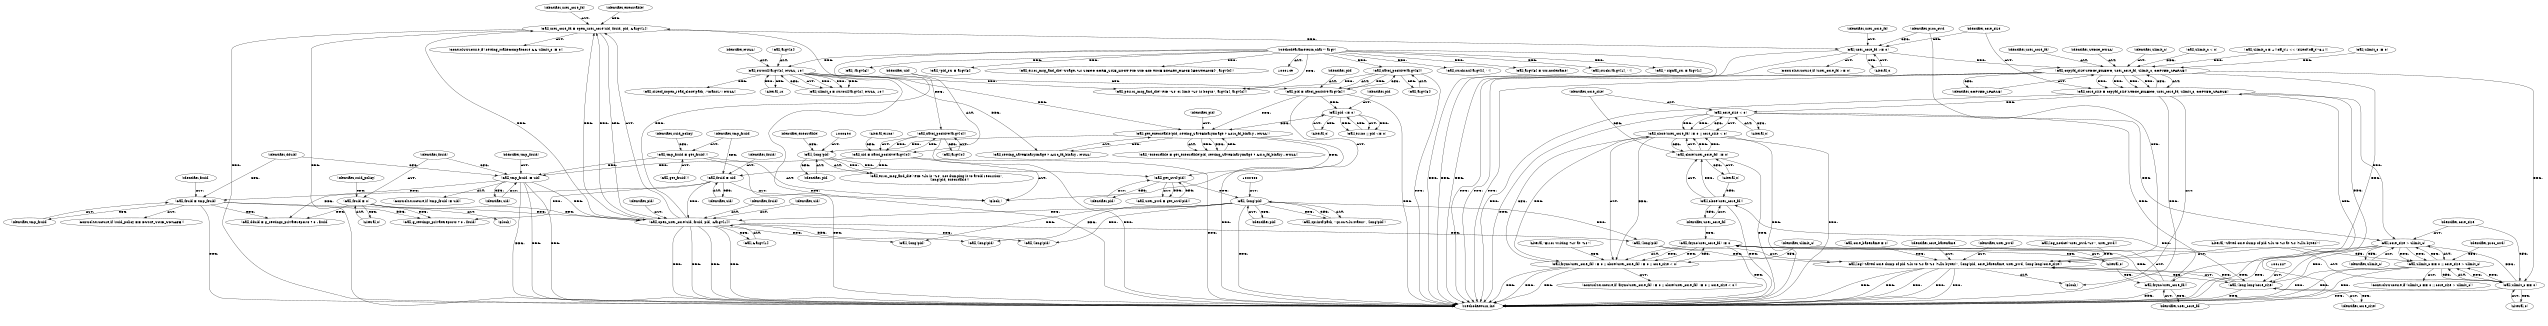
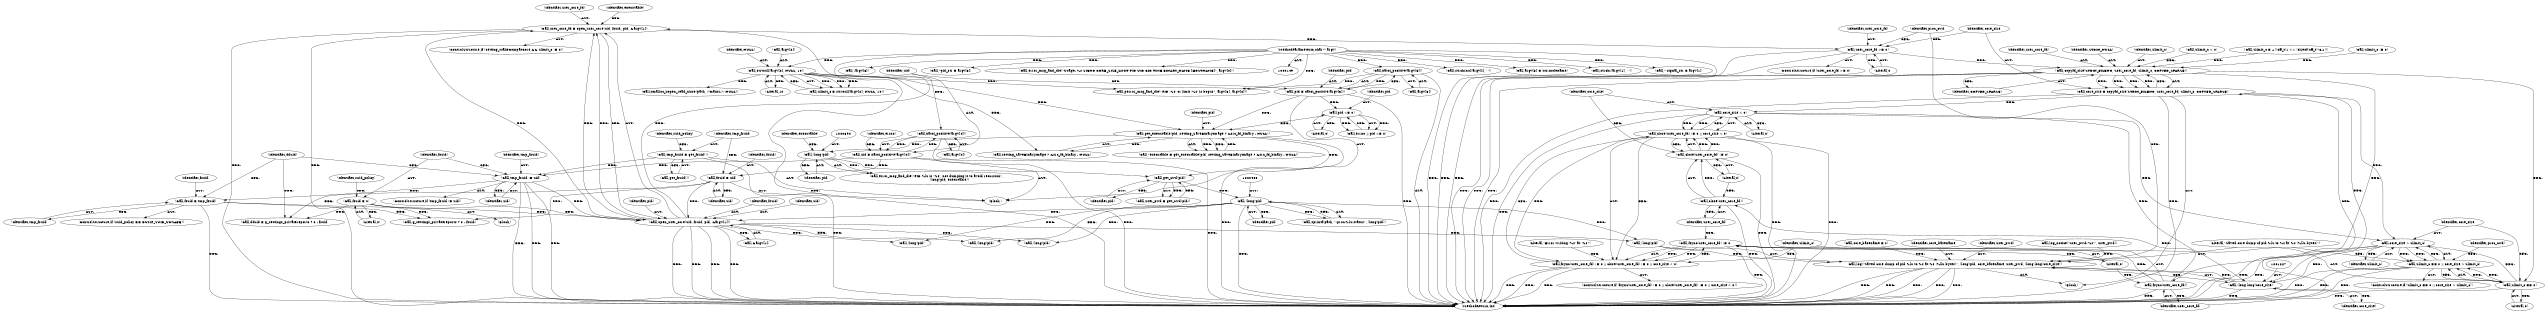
edge "(Literal,10)" -> "(Call,strtoull(argv[2], NULL, 10))": label "DDG: " -> "AST: "
edge "(Call,xatoi_positive(argv[3]))" -> "(Call,argv[3])": label "CFG: " -> "AST: "
node "(Call,sizeof_xopen_read_close(path, /*maxsz:*/ NULL))": label "(Call,sizeof_xopen_read_close(path, /*maxsz:*/ NULL))" -> "(Call,xmalloc_xopen_read_close(path, /*maxsz:*/ NULL))"
node "(Literal,errno)": label "(Literal,errno)" -> "(Identifier,errno)"
edge "(Call,tmp_fsuid = get_fsuid())" -> "(Call,get_fsuid())": added, label "CFG:"
edge "(Call,xatoi_positive(argv[3]))" -> "(MethodReturn,int)": label "DDG: " -> "AST: "
edge "(Call,fsuid = tmp_fsuid)" -> "(Call,dduid = g_settings_privatereports ? 0 : fsuid)": now "(Identifier,dduid)" -> "(Call,dduid = g_settings_privatereports ? 0 : fsuid)"
